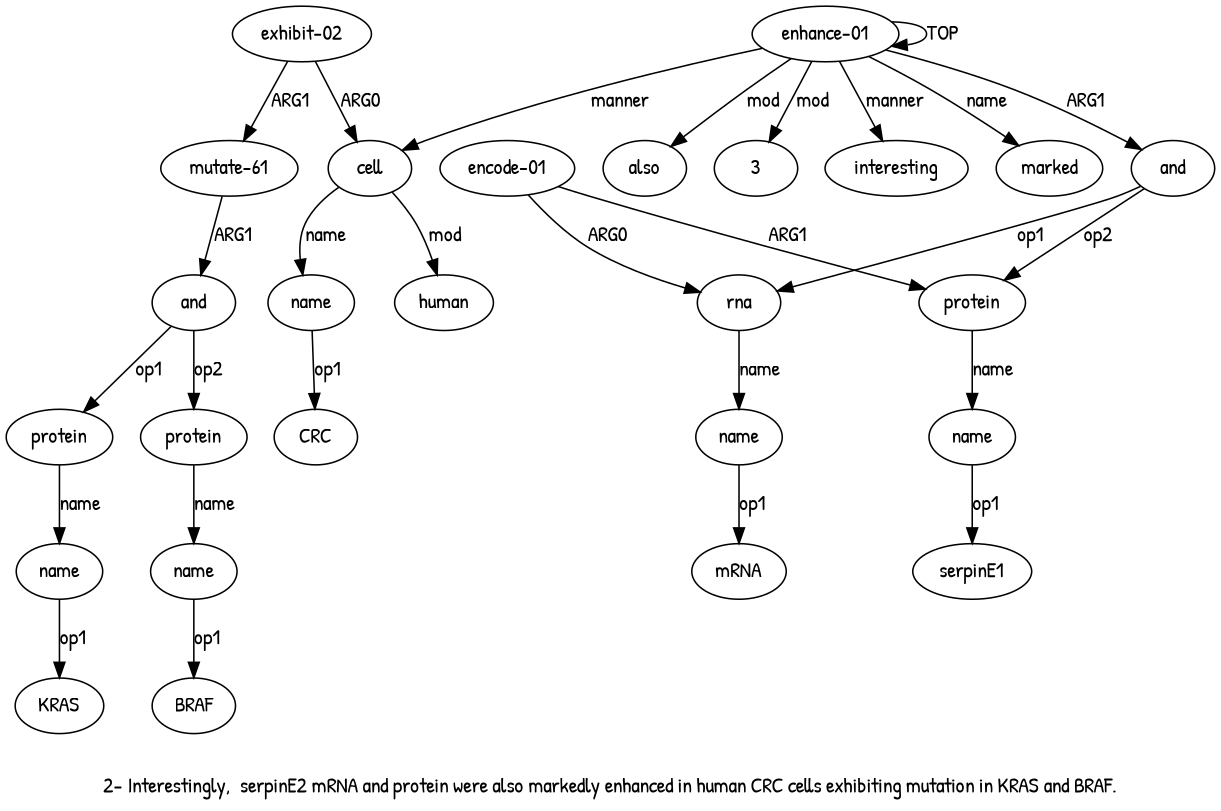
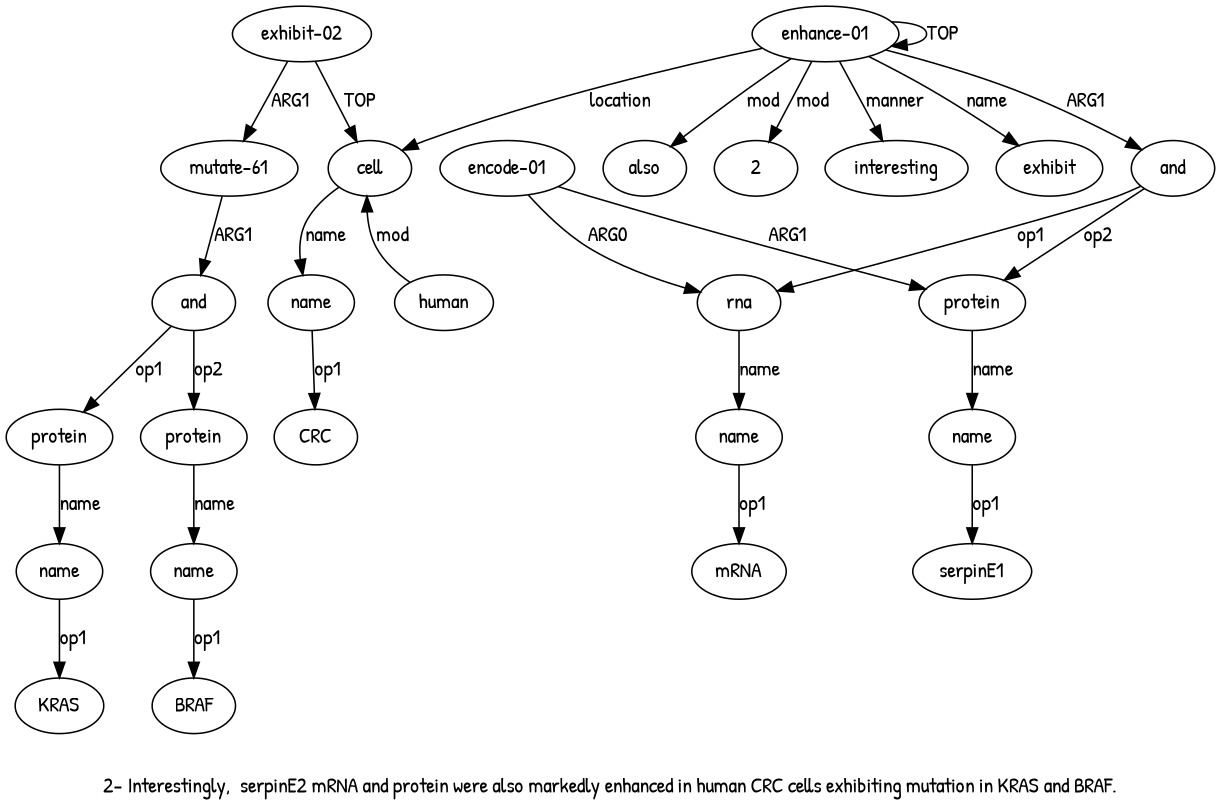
edge "exhibit-02" -> "cell": label "ARG0" -> "TOP"
edge "enhance-01" -> "cell": label "manner" -> "location"
node "3": label "3" -> "2"
node "marked": label "marked" -> "exhibit"
edge "cell" -> "human": reversed
